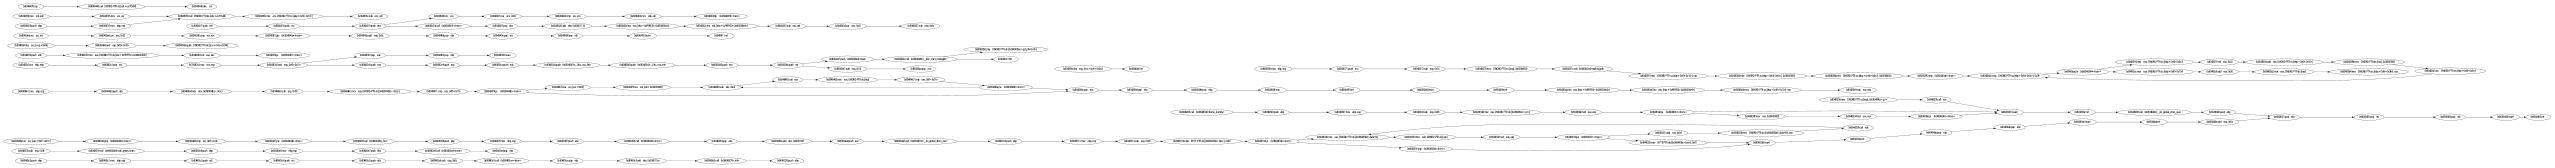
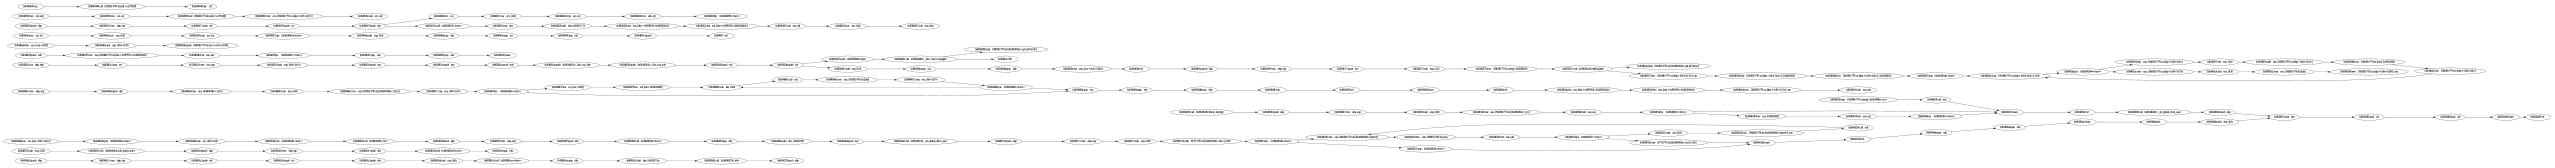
edge "0x8048415:mov    ebp, esp" -> "0x80483f8:call   DWORD PTR ds:[edx + esi*0x04]": now "0x8048415:mov    ebp, esp" -> "0x8048417:push   edi"
node "0x8048410:leave": label "0x8048410:leave" -> "0x8048410:gmon"
edge "0x80482c5:and    esp, 0xf0<-0x10>" -> "0x8048301:pop    eax": now "0x80482fd:je     0x08048301<<Insn>>" -> "0x8048301:pop    eax"
node "0x80482a0:jmp    DWORD PTR ds:[0x080495a8<.got.plt+0x0c>]": added
node "0x80483bb:pop    ebp": added
node "0x804836e:push   ebp": added
